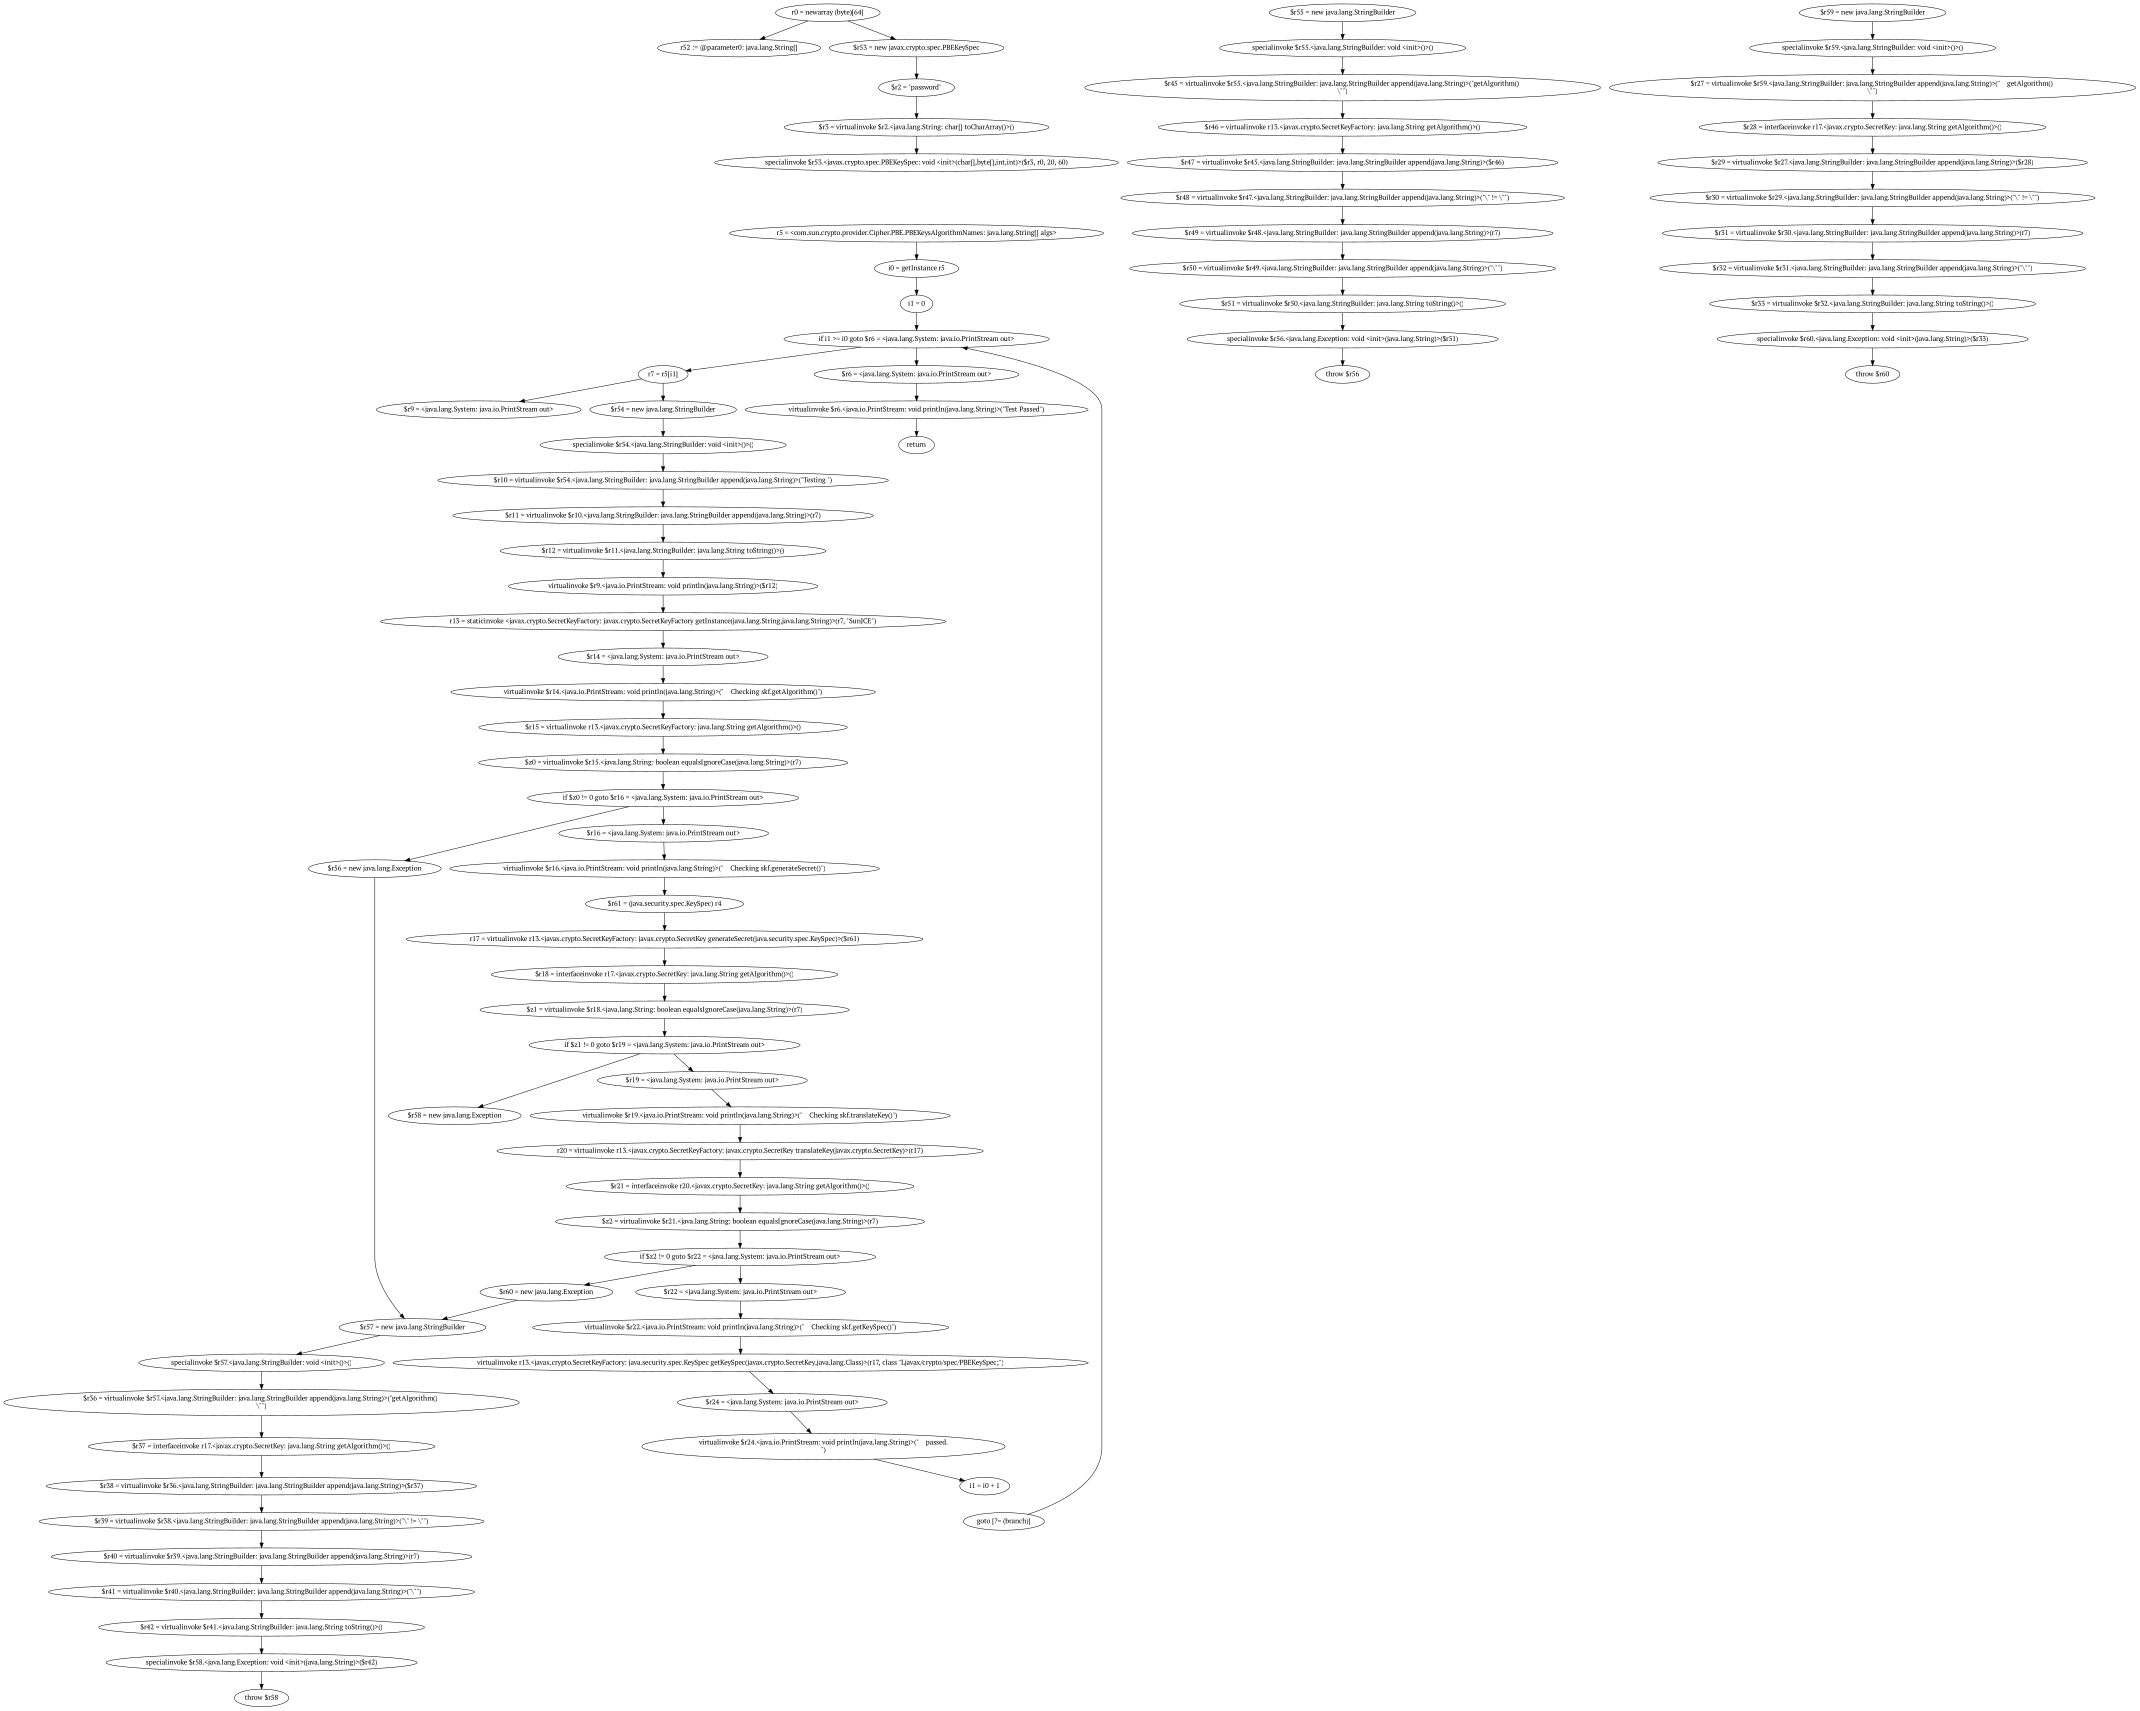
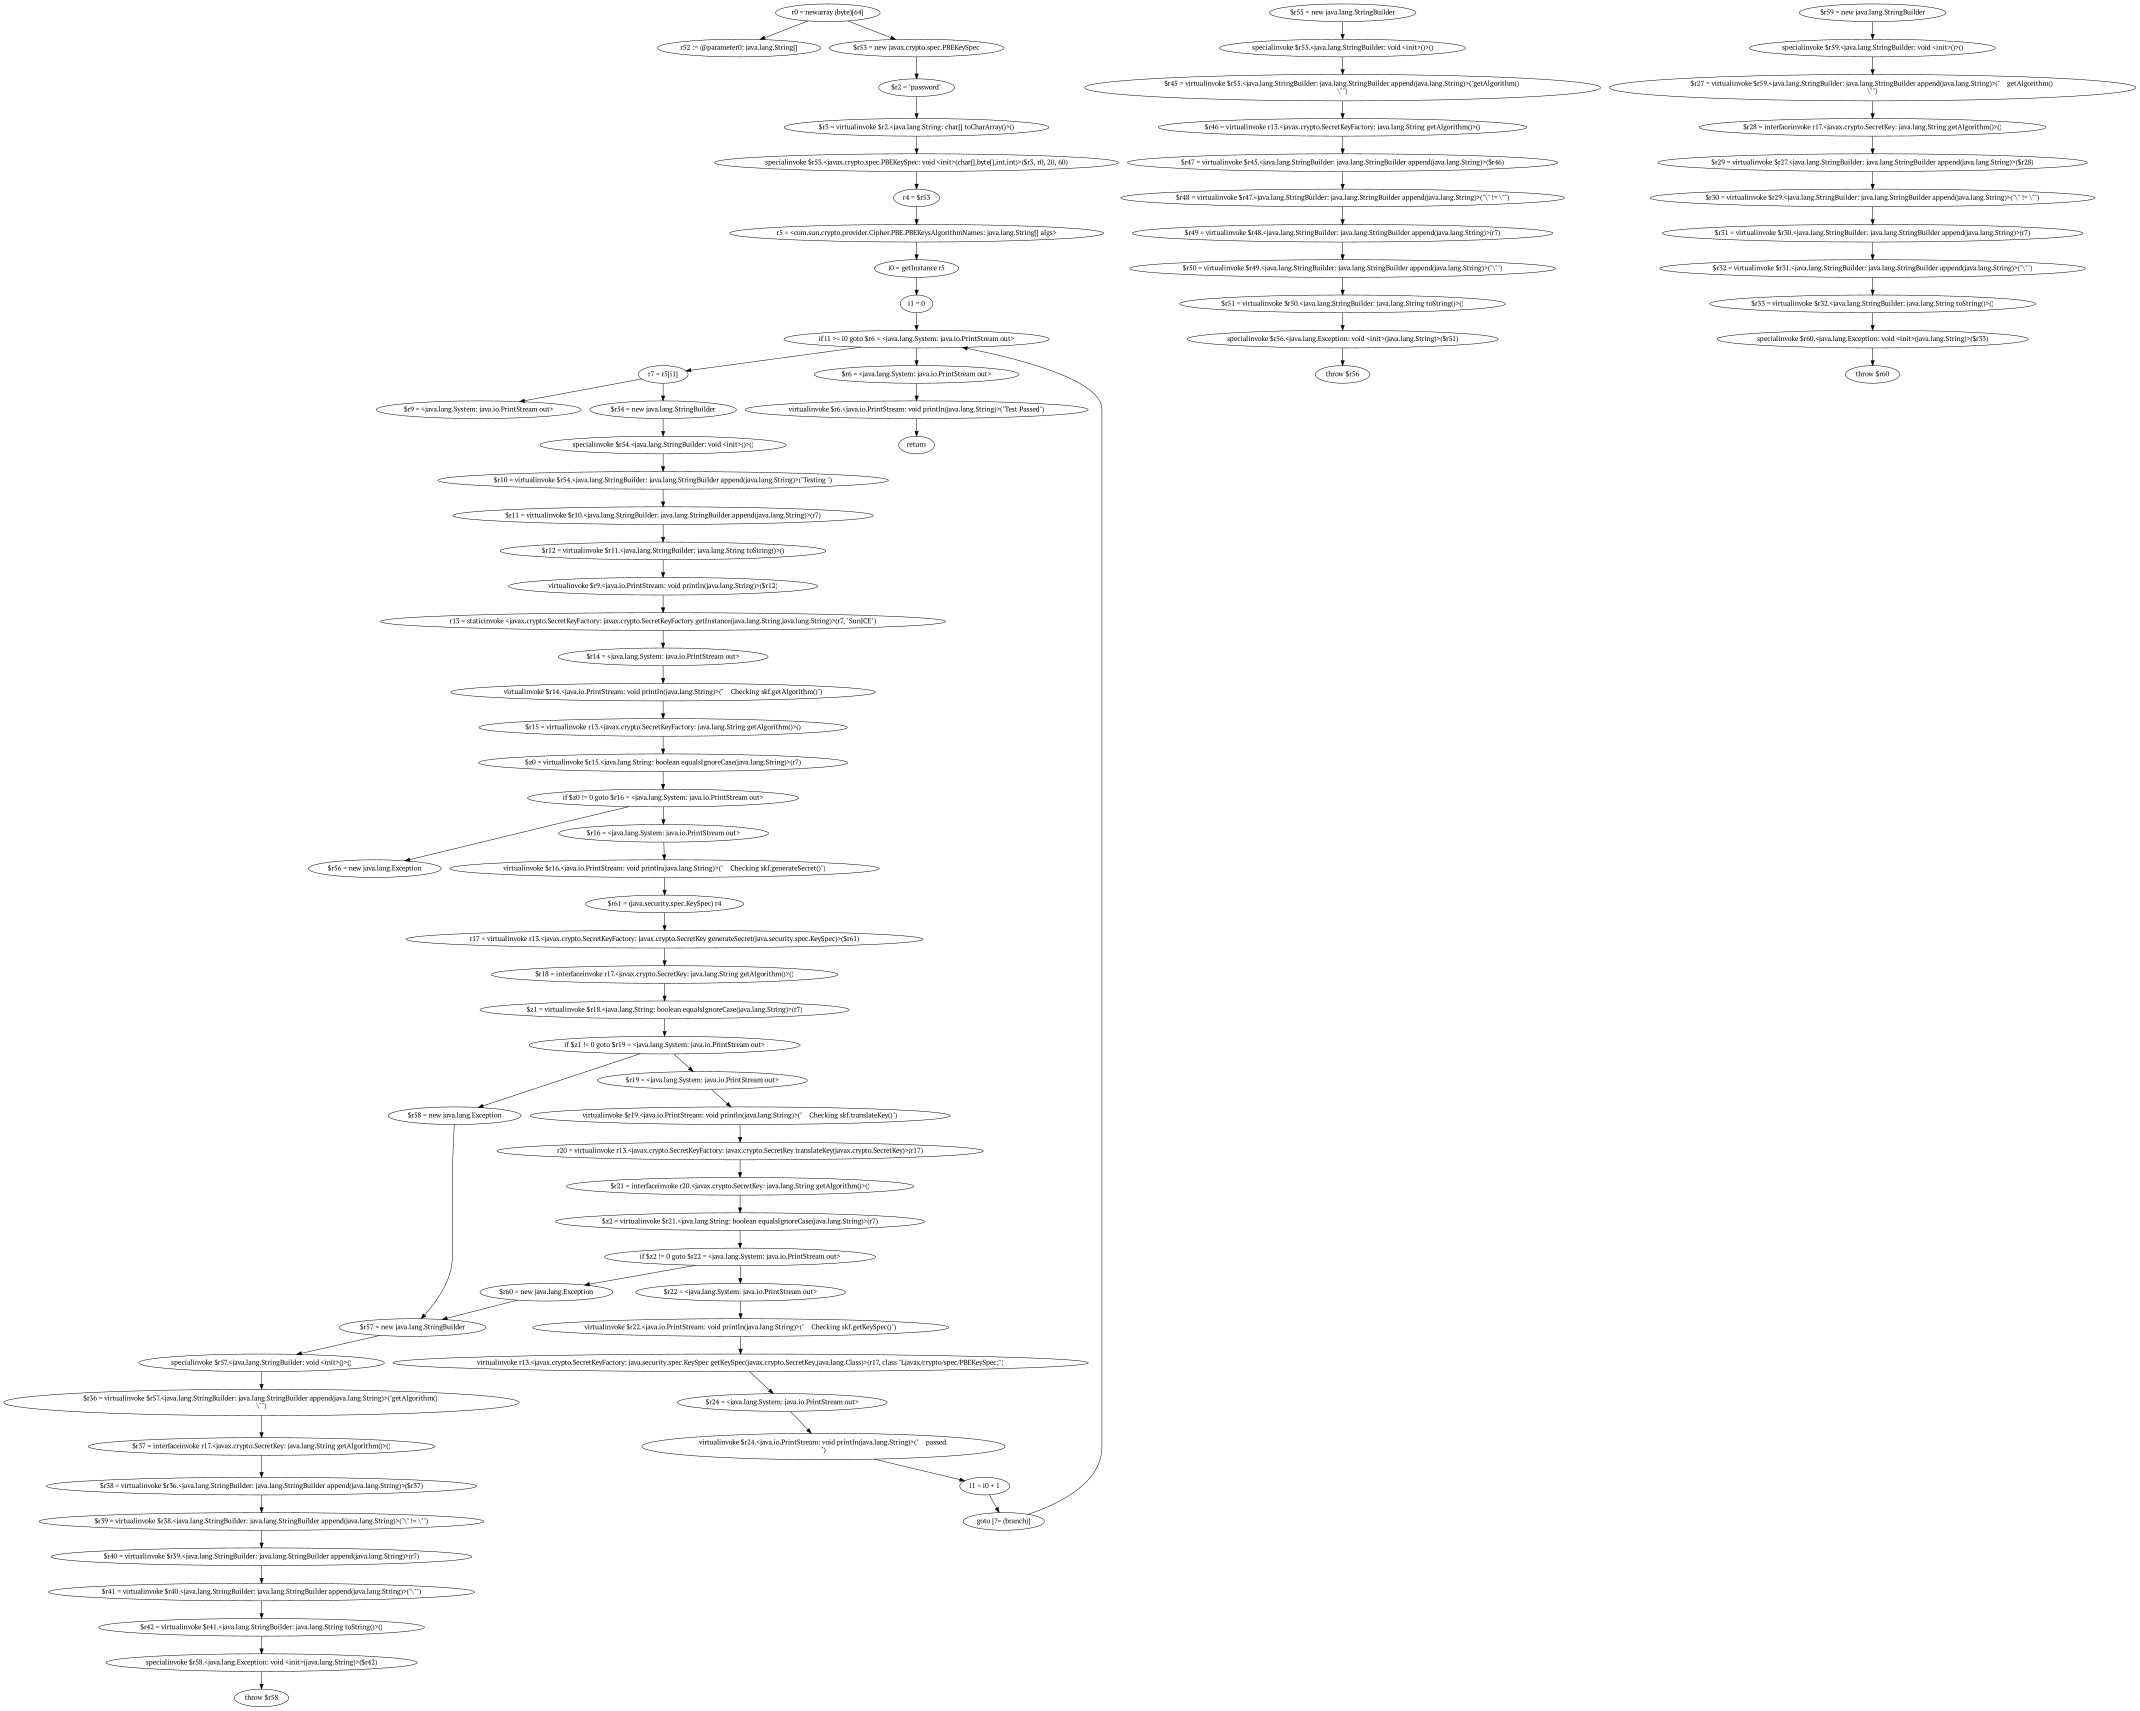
node "r4 = $r53": added
edge "$r56 = new java.lang.Exception" -> "$r57 = new java.lang.StringBuilder": now "$r58 = new java.lang.Exception" -> "$r57 = new java.lang.StringBuilder"
edge "i1 = i0 + 1" -> "goto [?= (branch)]": added
